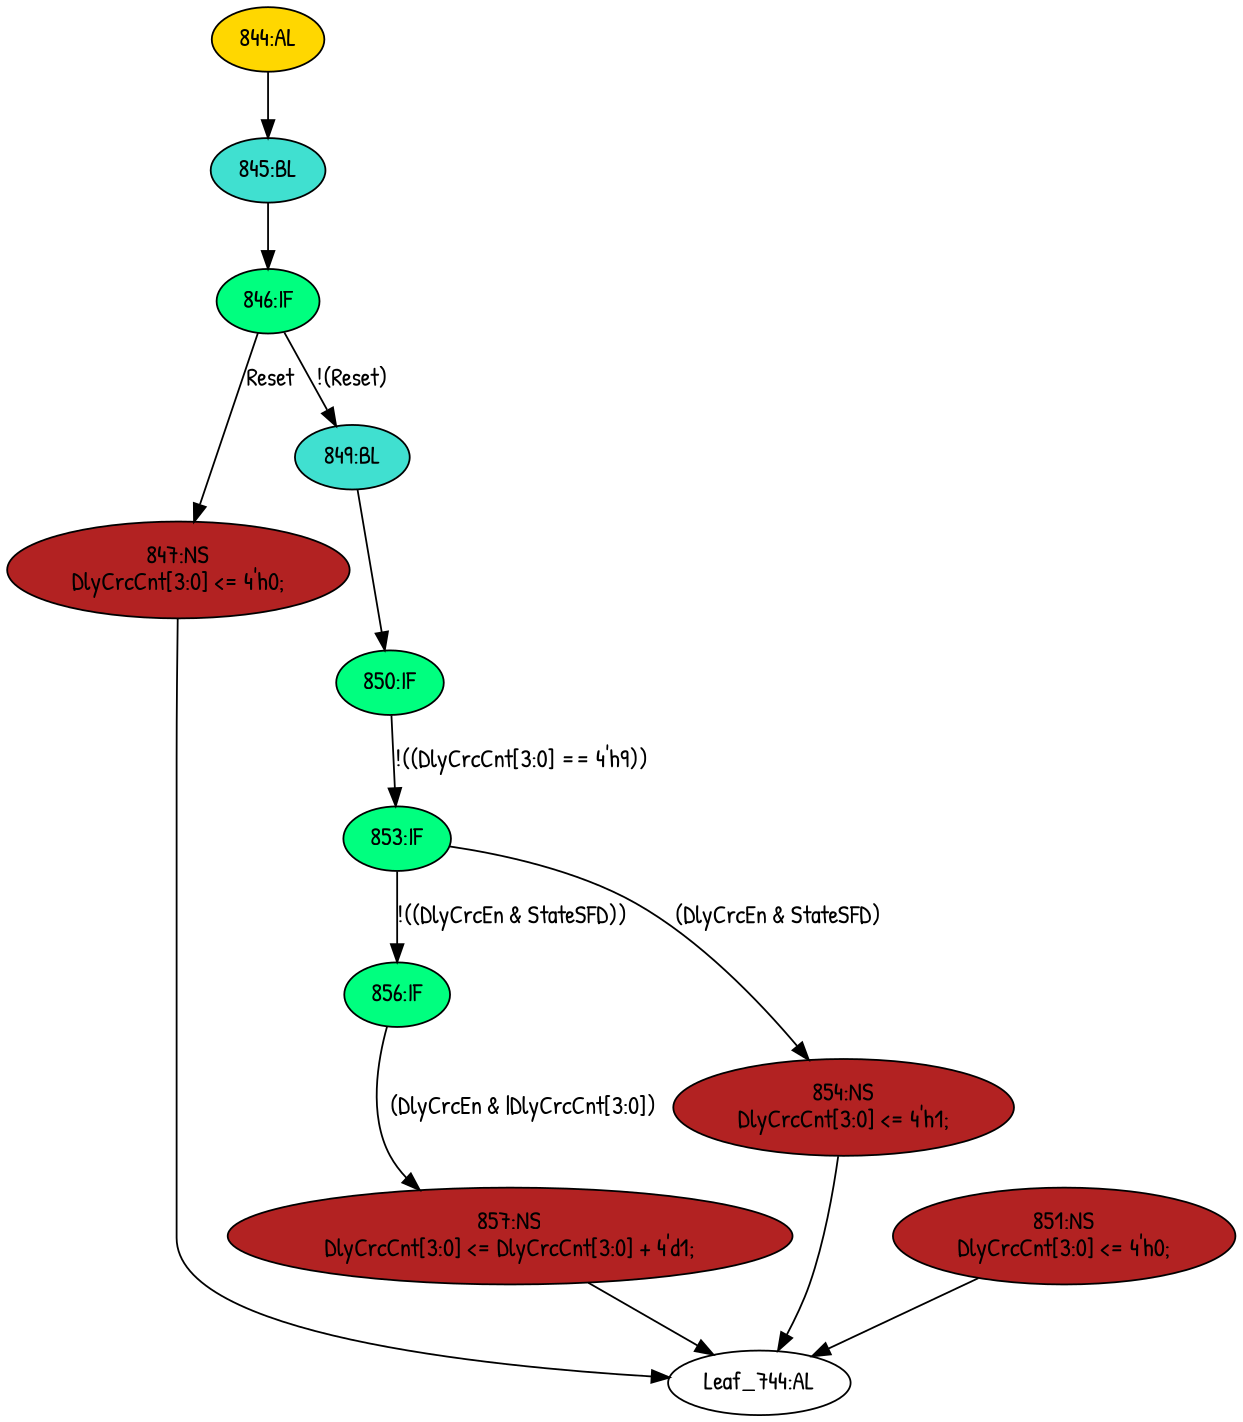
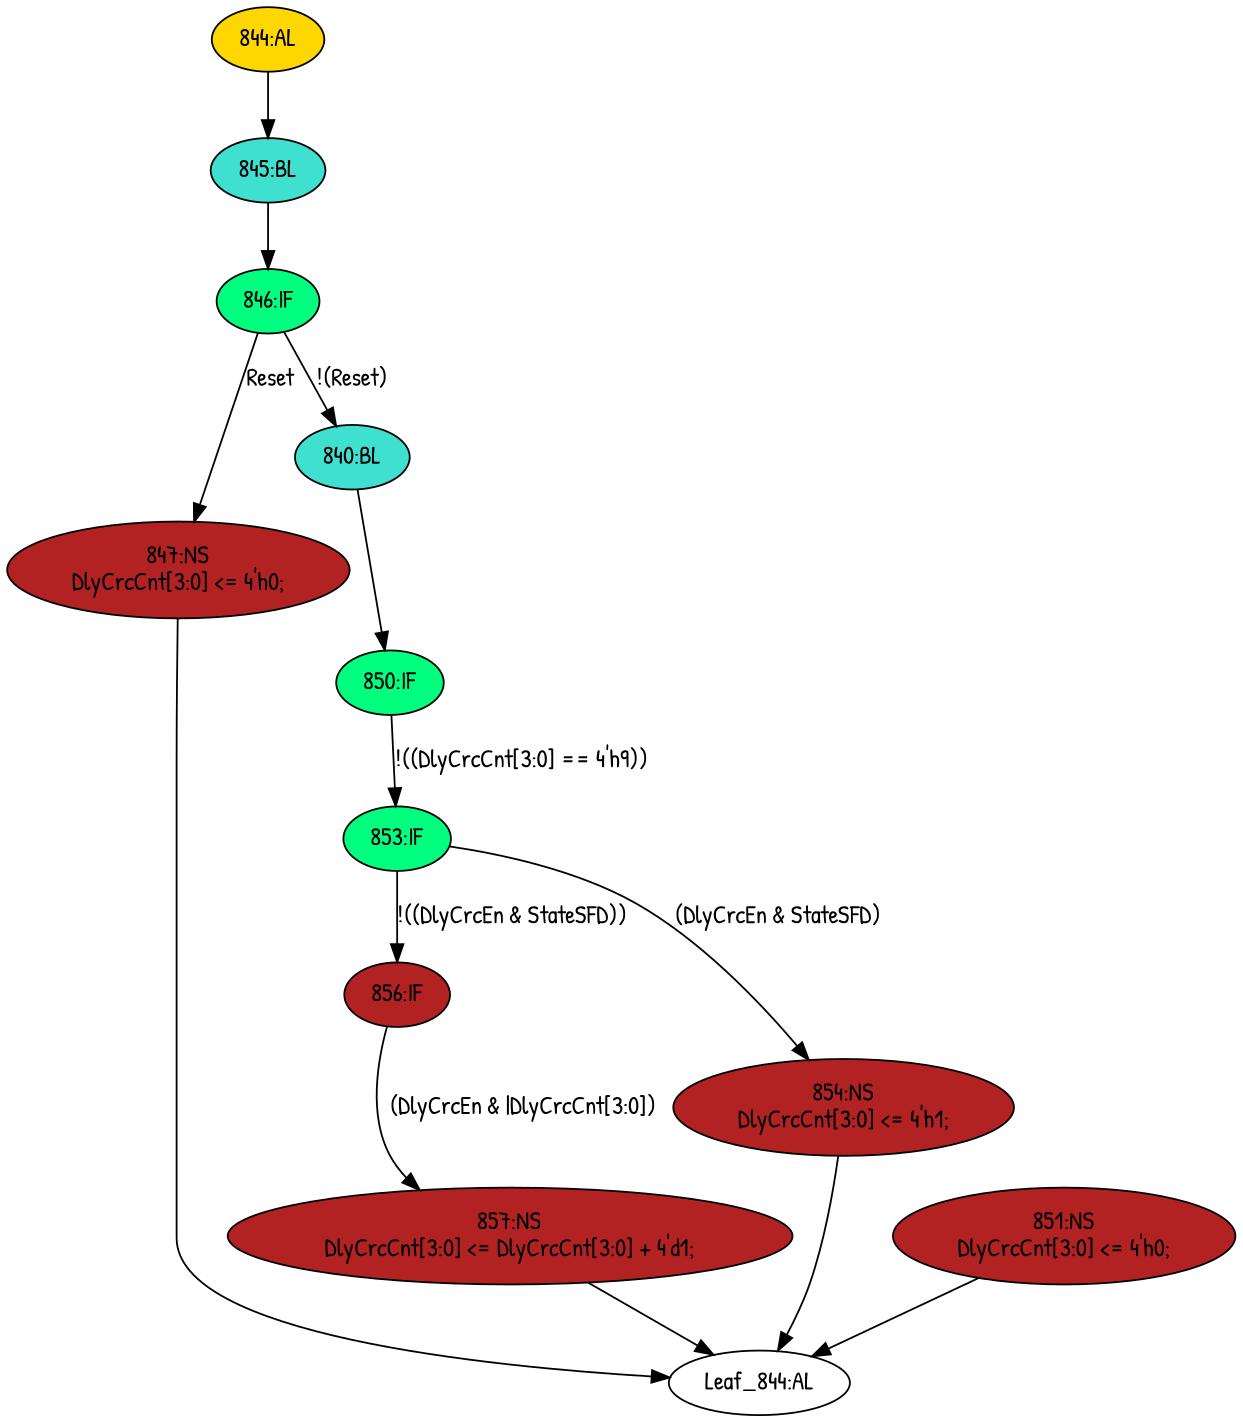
node "849:BL": label "849:BL" -> "840:BL"
node "856:IF": fillcolor springgreen -> firebrick
node "Leaf_744:AL": label "Leaf_744:AL" -> "Leaf_844:AL"
